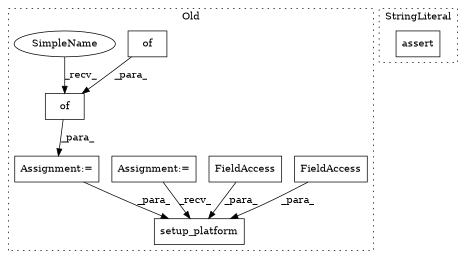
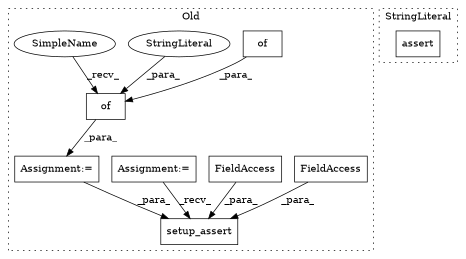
node "StringLiteral": added
node "setup_platform": label "setup_platform" -> "setup_assert"
